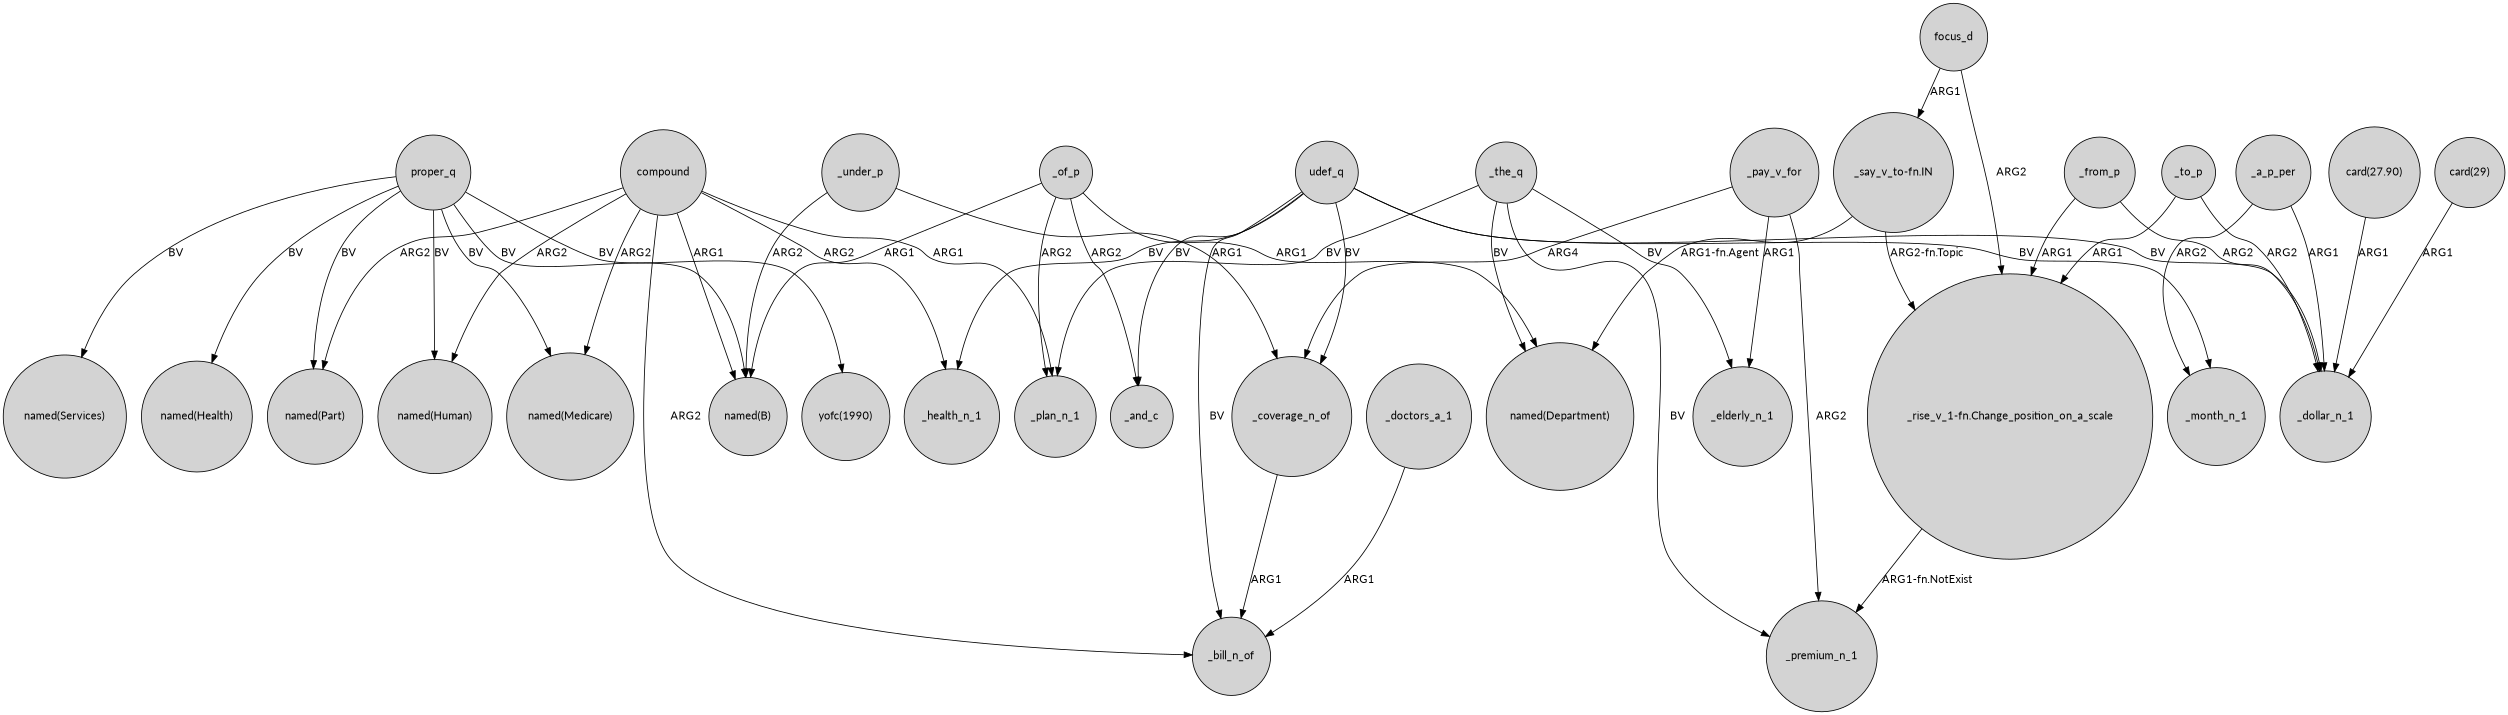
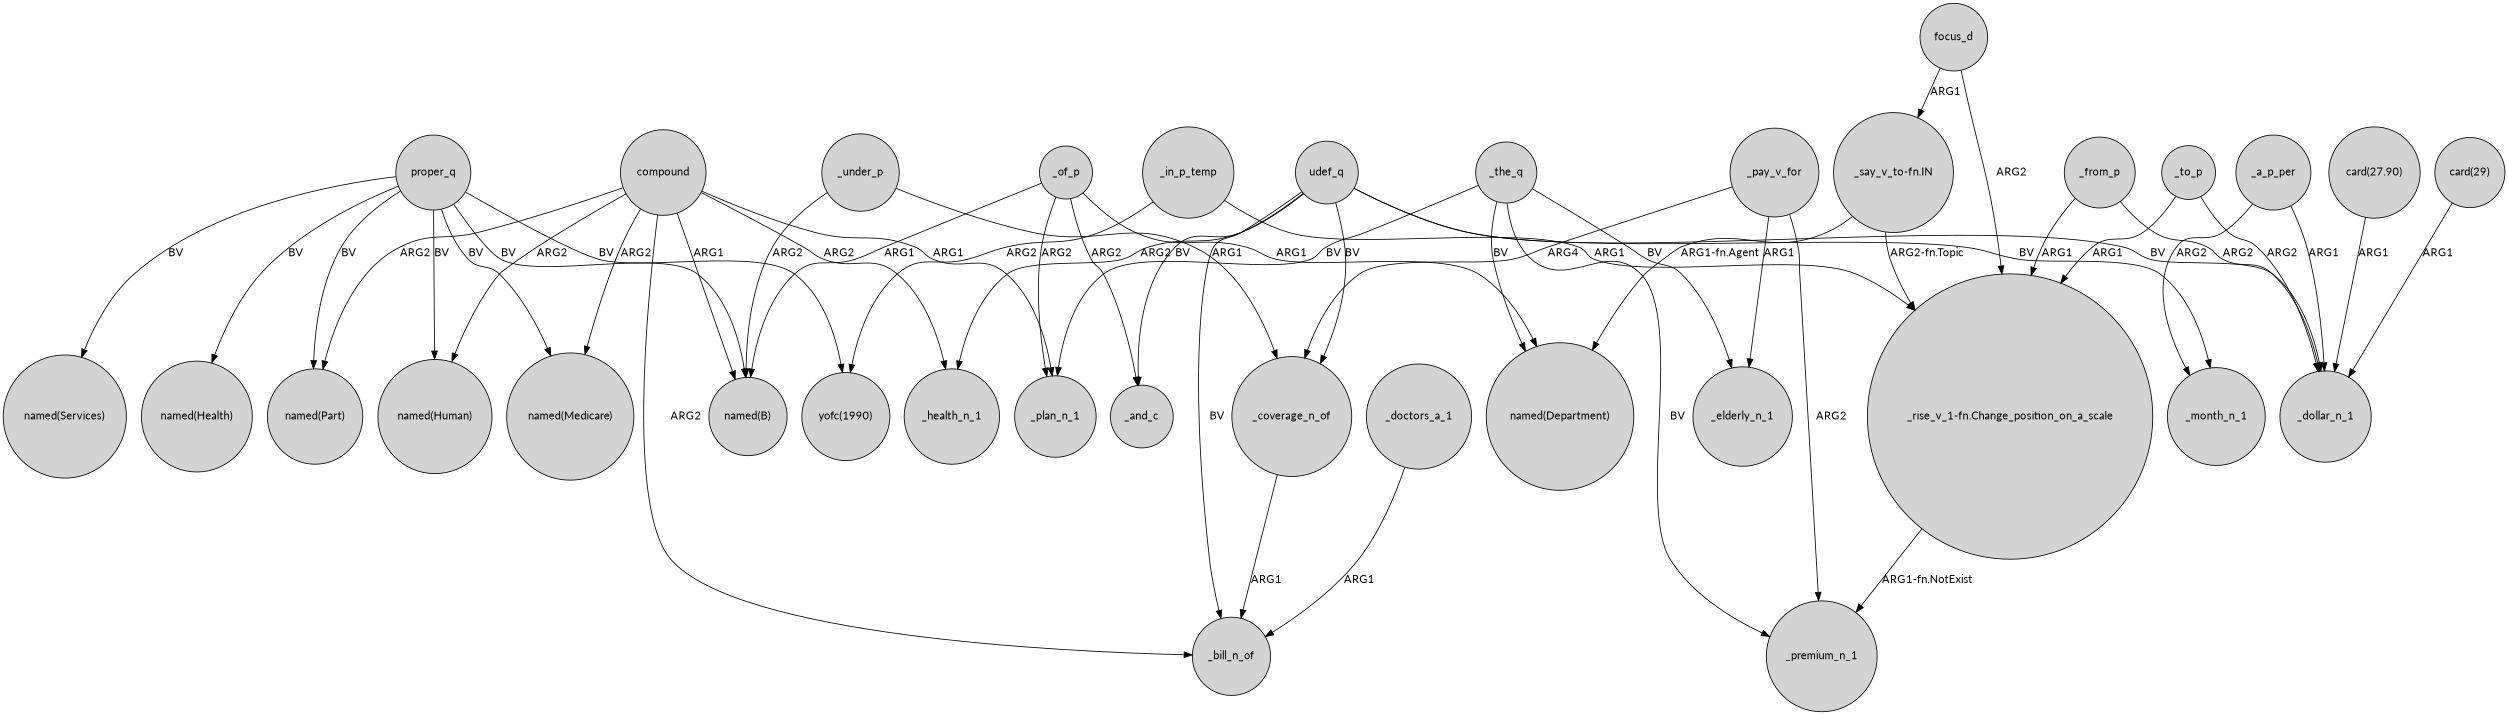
node "_in_p_temp": added
edge "udef_q" -> "_health_n_1": label "BV" -> "ARG2"
